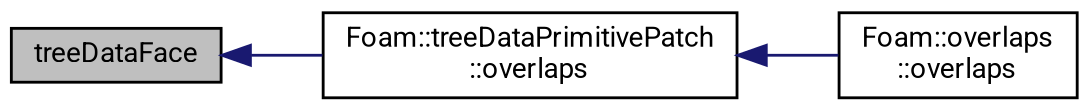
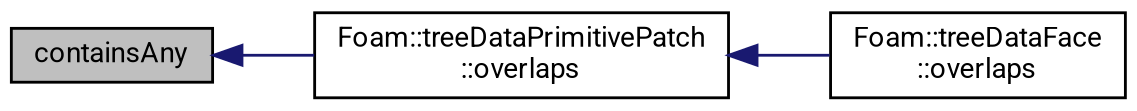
node "treeDataFace": label "treeDataFace" -> "containsAny"
node "Foam::overlaps ::overlaps": label "Foam::overlaps ::overlaps" -> "Foam::treeDataFace ::overlaps"
